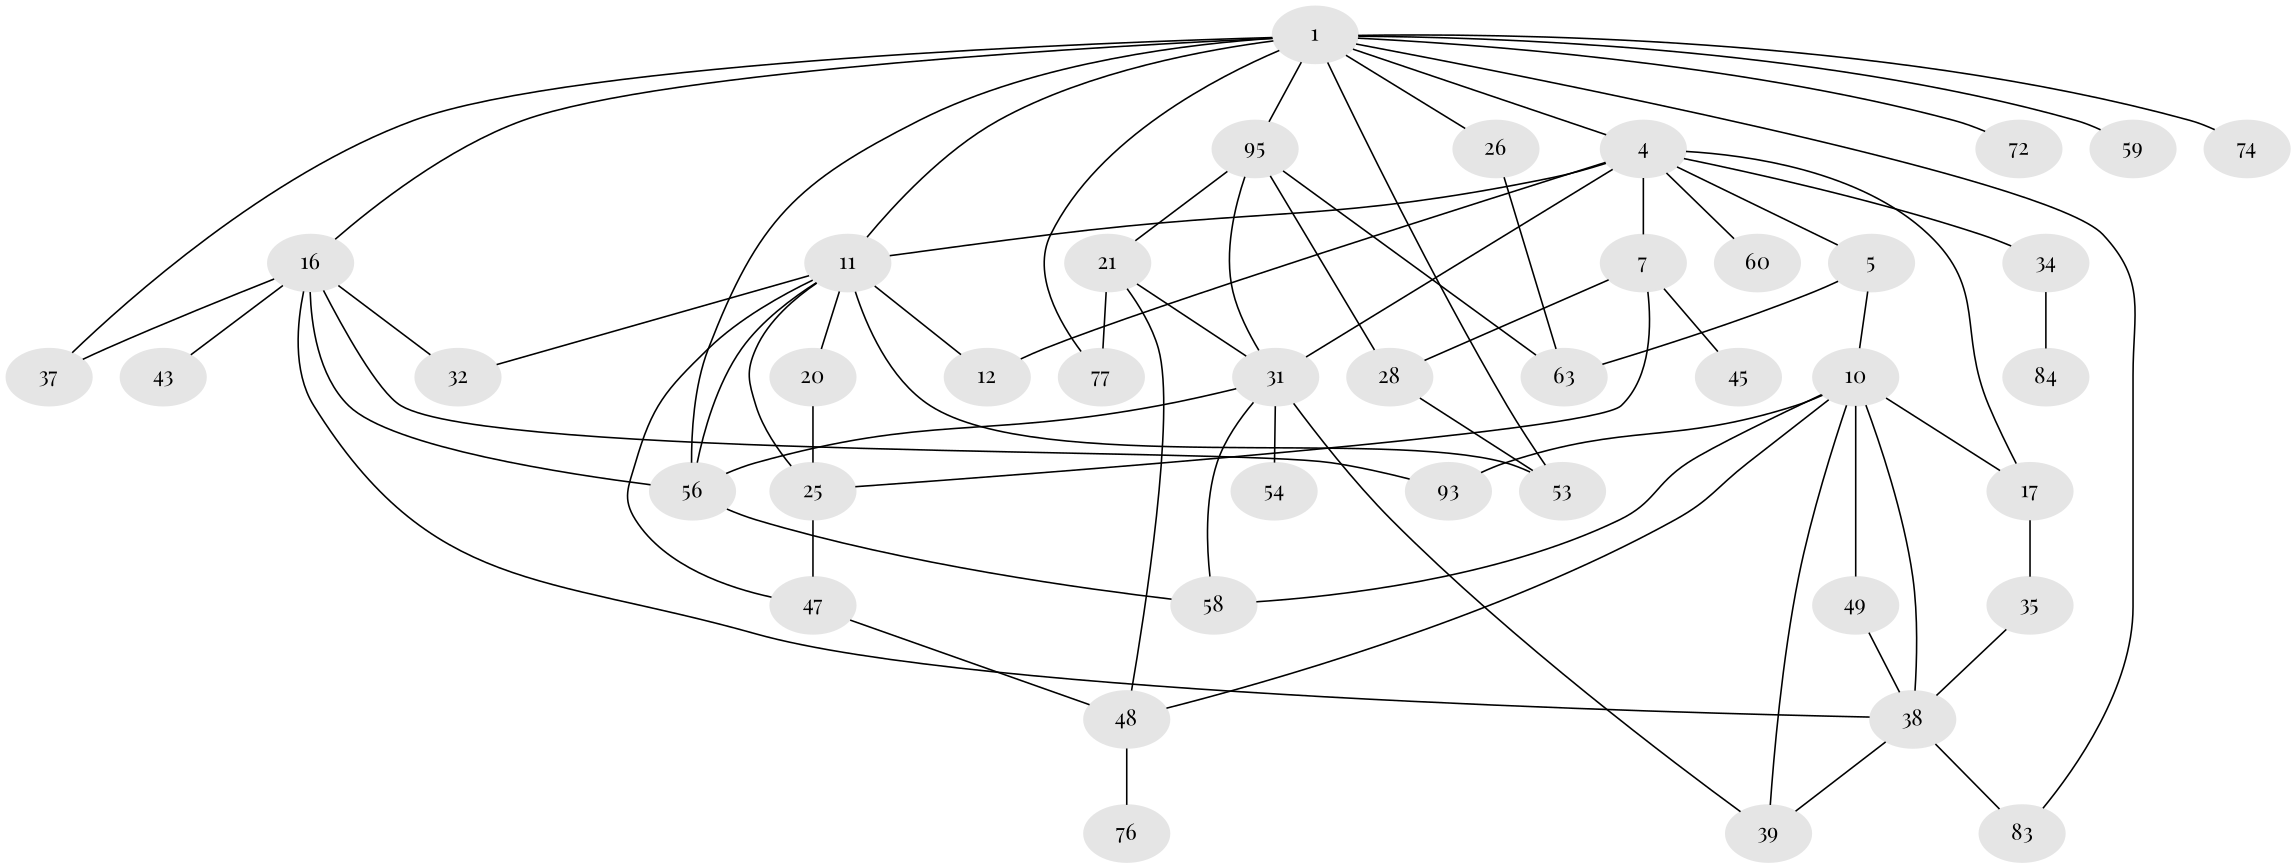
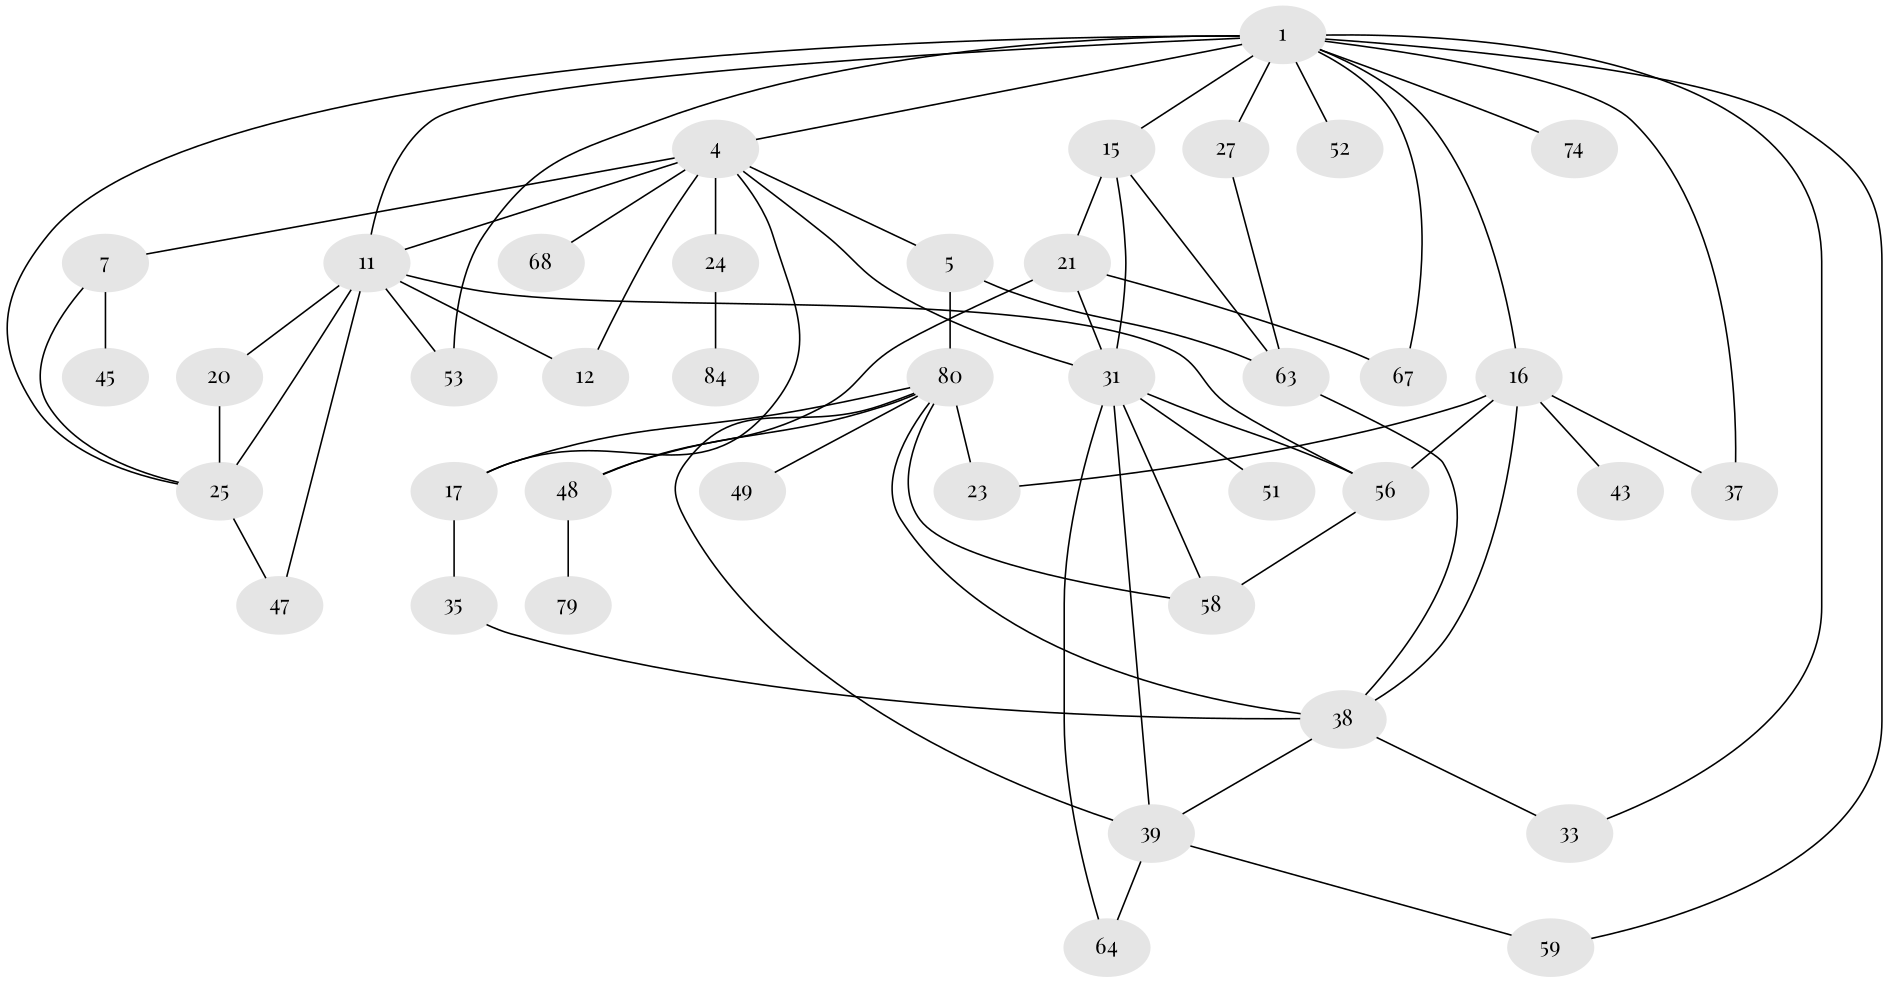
edge "1" -- "56": now "1" -- "25"
node "95": label "95" -> "15"
node "26": label "26" -> "27"
node "72": label "72" -> "52"
node "60": label "60" -> "68"
node "34": label "34" -> "24"
node "32": removed
node "77": label "77" -> "67"
node "28": removed
node "10": label "10" -> "80"
node "54": label "54" -> "51"
node "93": label "93" -> "23"
edge "47" -- "48": removed
edge "49" -- "38": now "63" -- "38"
node "76": label "76" -> "79"
node "83": label "83" -> "33"
edge "39" -- "59": added
node "64": added
